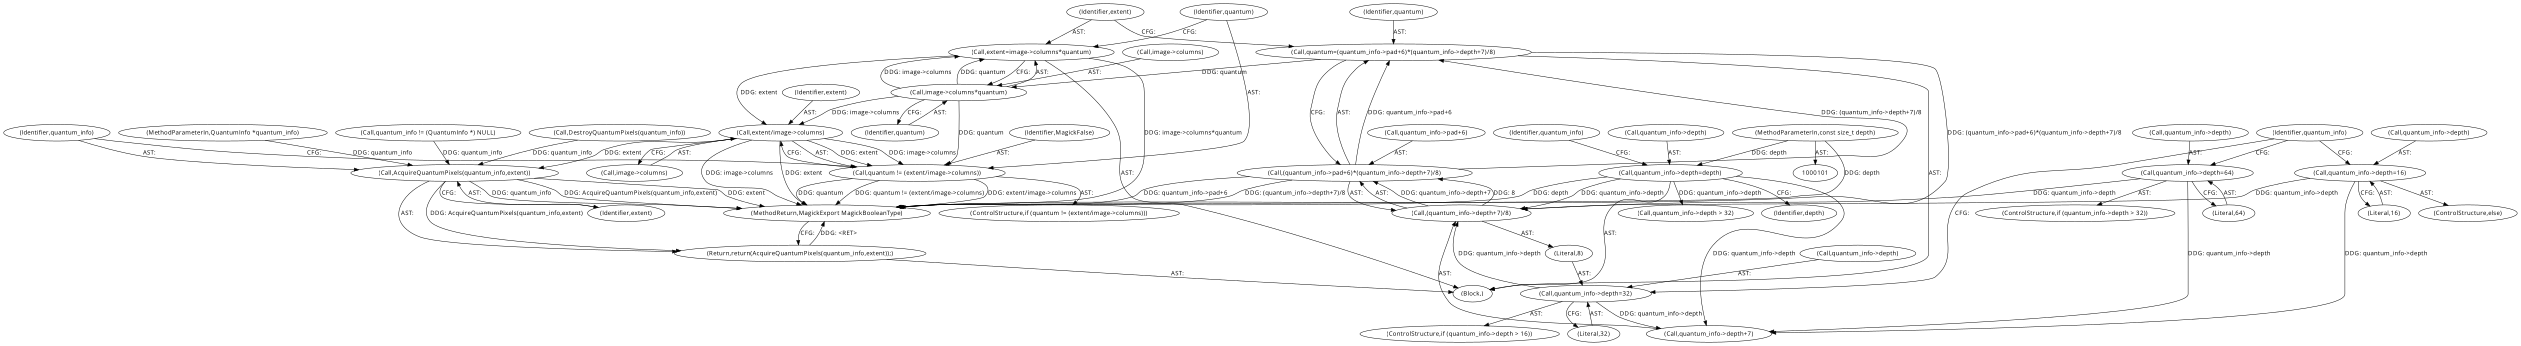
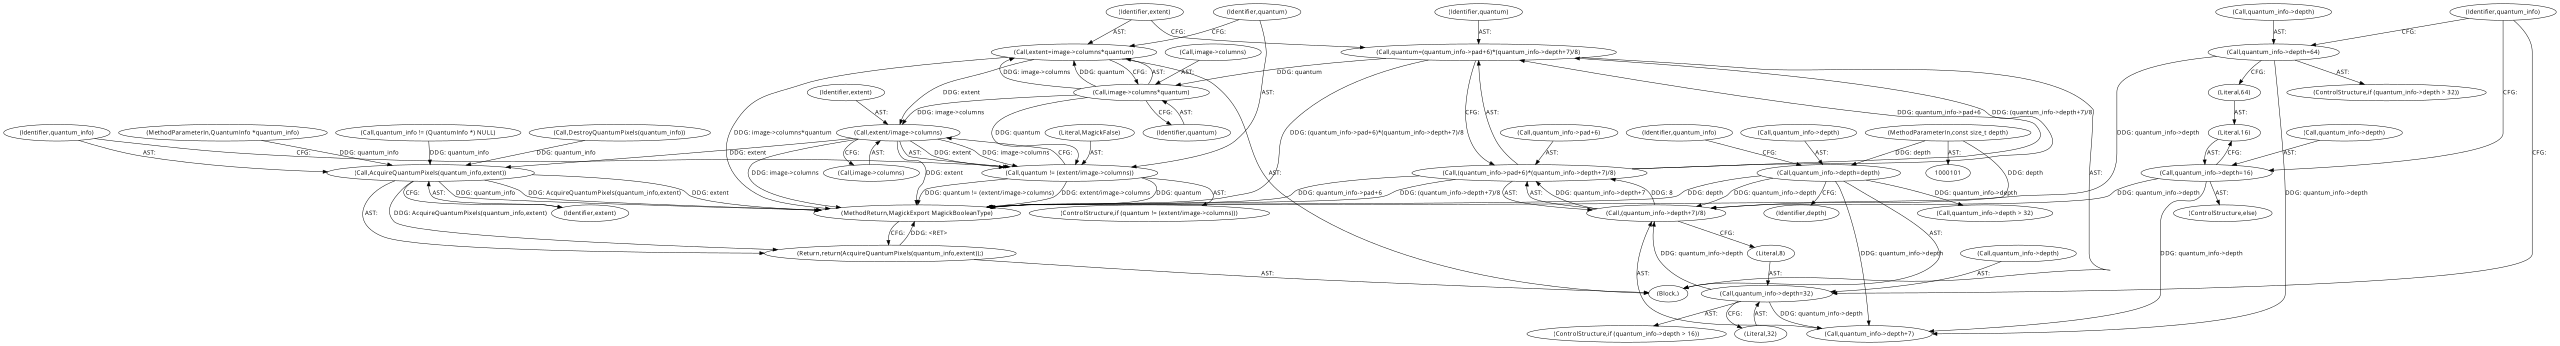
node "(Identifier,MagickFalse)": label "(Identifier,MagickFalse)" -> "(Literal,MagickFalse)"
edge "(Literal,64)" -> "(Call,quantum_info->depth=64)": now "(Literal,64)" -> "(Literal,16)"
edge "(Call,(quantum_info->depth+7)/8)" -> "(Literal,8)": label "AST: " -> "CFG: "
